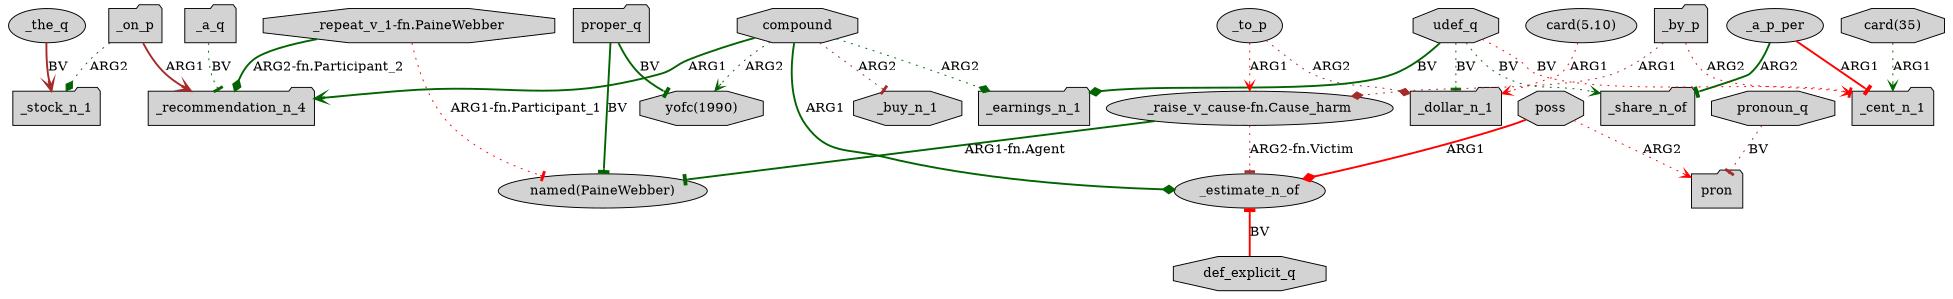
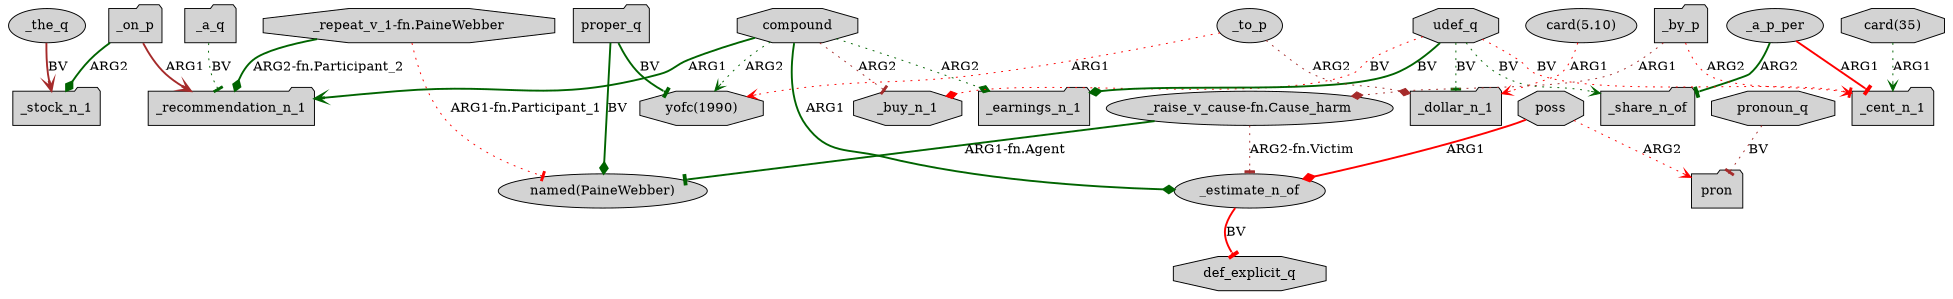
edge "_on_p" -> "_stock_n_1": style dotted -> bold
edge "_to_p" -> "_raise_v_cause-fn.Cause_harm": now "_to_p" -> "yofc(1990)"
edge "udef_q" -> "_buy_n_1": added, label "BV"
edge "proper_q" -> "named(PaineWebber)": arrowhead tee -> diamond
node "_recommendation_n_4": label "_recommendation_n_4" -> "_recommendation_n_1"
edge "def_explicit_q" -> "_estimate_n_of": reversed
